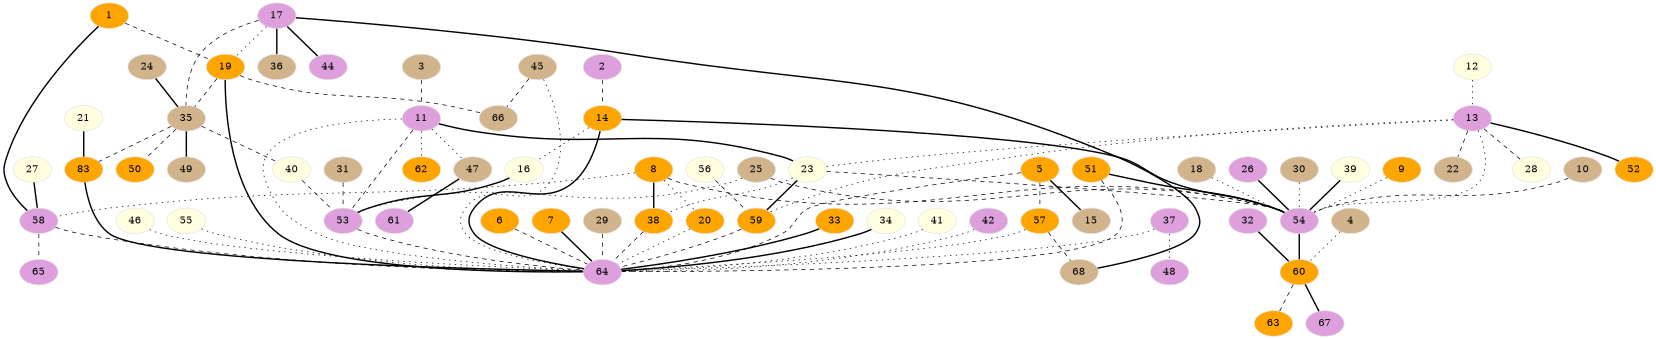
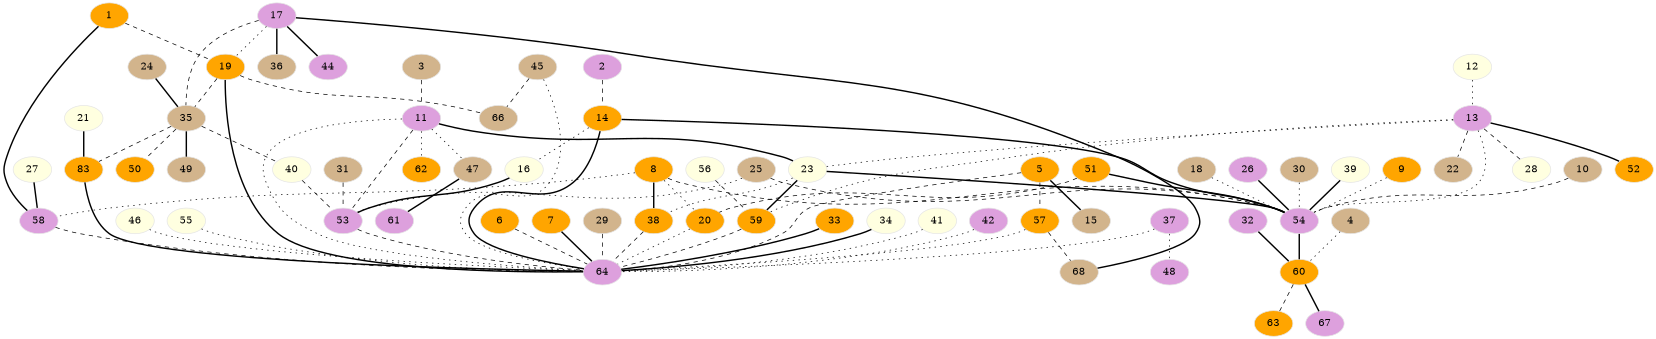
edge "23" -- "54": style dashed -> bold
edge "51" -- "64": now "51" -- "20"
node "65": removed
